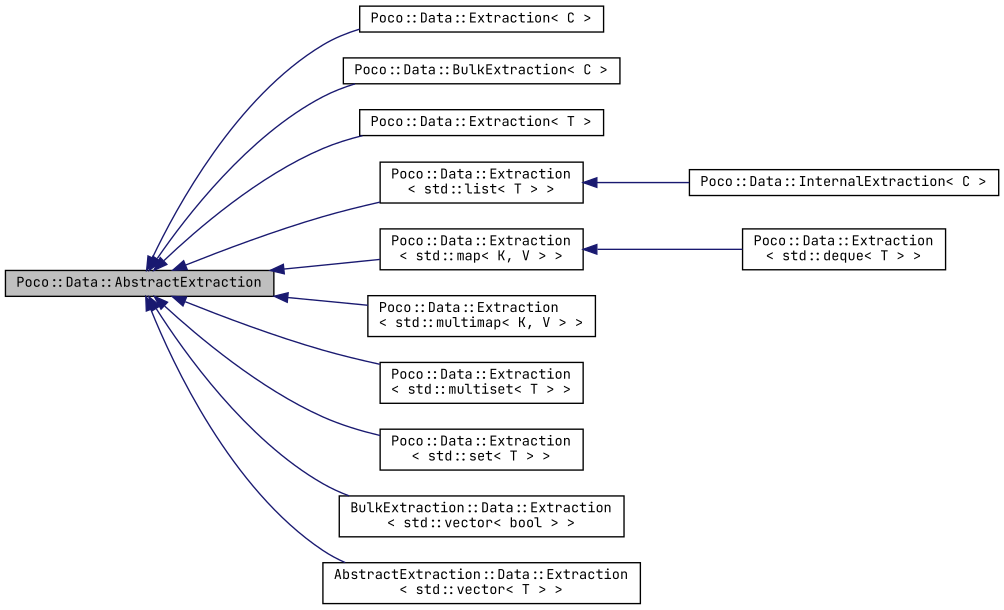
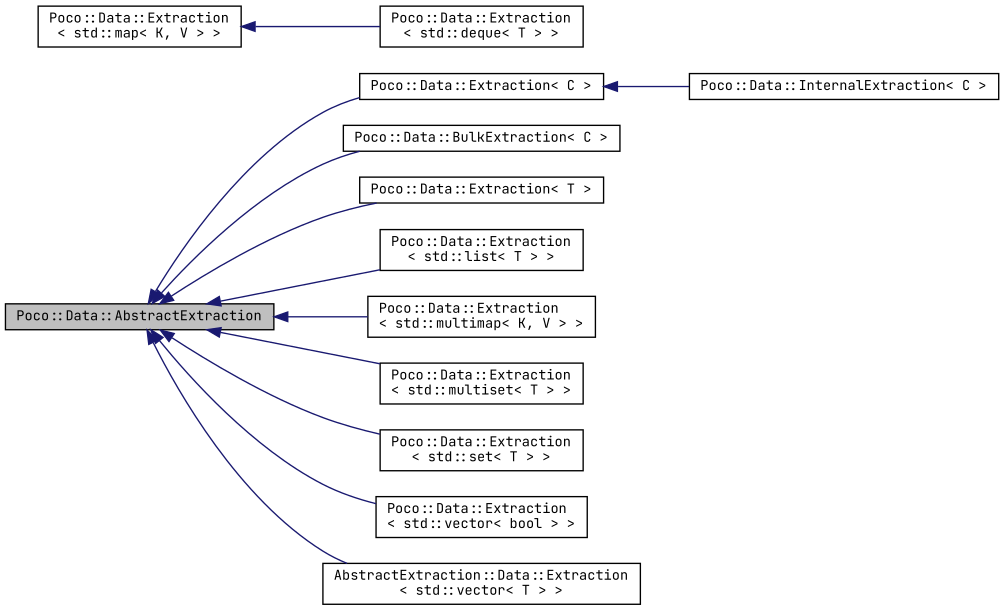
edge "Poco::Data::InternalExtraction< C >" -> "Poco::Data::Extraction < std::list< T > >": now "Poco::Data::InternalExtraction< C >" -> "Poco::Data::Extraction< C >"
edge "Poco::Data::Extraction < std::map< K, V > >" -> "Poco::Data::AbstractExtraction": removed
node "BulkExtraction::Data::Extraction < std::vector< bool > >": label "BulkExtraction::Data::Extraction < std::vector< bool > >" -> "Poco::Data::Extraction < std::vector< bool > >"
